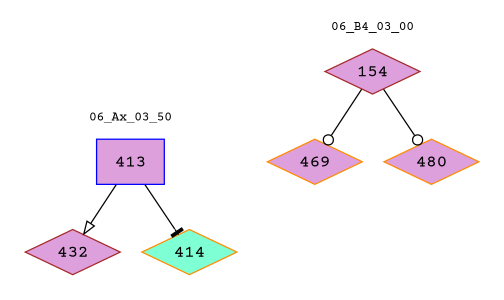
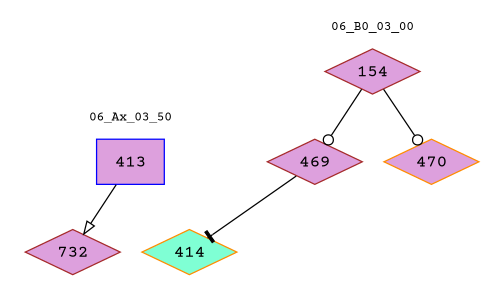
cluster "06_B4_03_00": label "06_B4_03_00" -> "06_B0_03_00"
node "469": color darkorange -> brown
node "480": label "480" -> "470"
edge "413" -> "414": now "469" -> "414"
node "432": label "432" -> "732"
